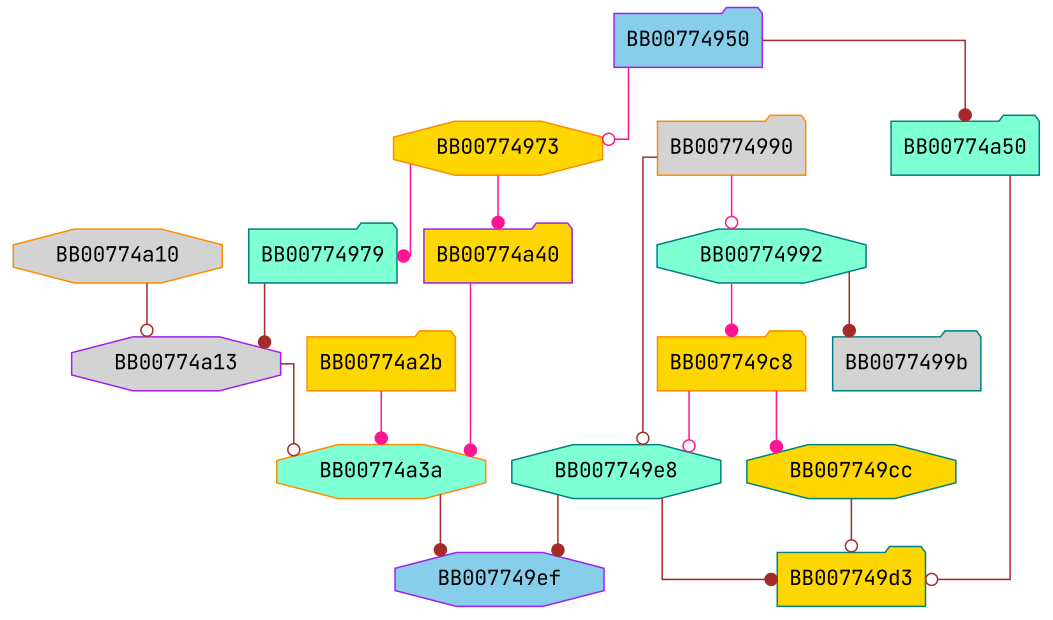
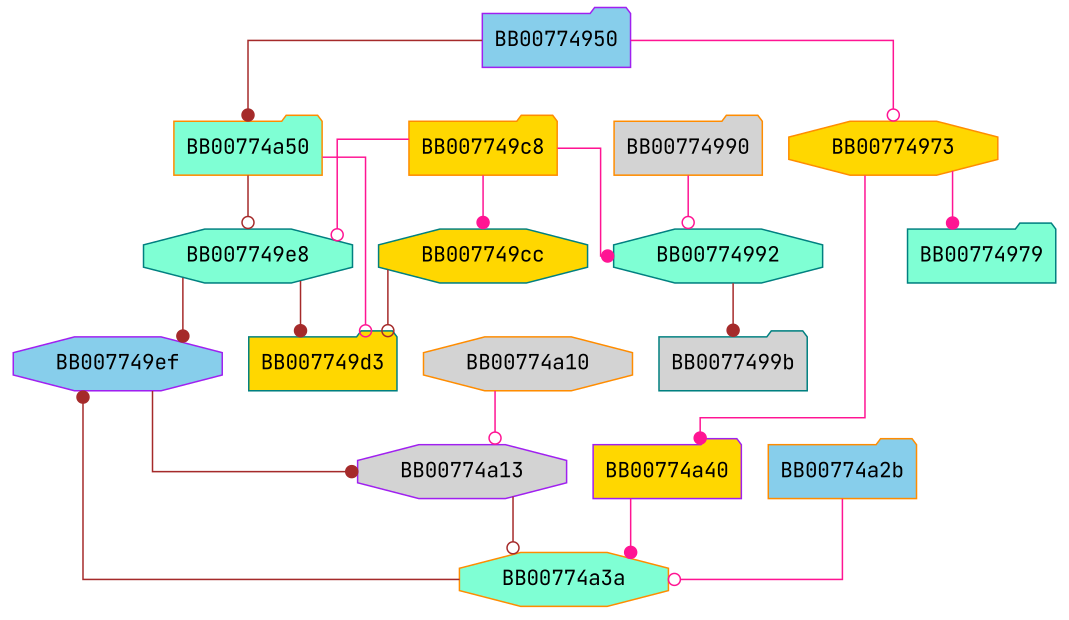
node "BB00774a50": color teal -> darkorange
edge "BB00774990" -> "BB007749e8": now "BB00774a50" -> "BB007749e8"
edge "BB00774a10" -> "BB00774a13": color brown -> deeppink
edge "BB00774992" -> "BB007749c8": reversed
edge "BB00774979" -> "BB00774a13": now "BB007749ef" -> "BB00774a13"
node "BB00774a2b": fillcolor gold -> skyblue
edge "BB00774a2b" -> "BB00774a3a": arrowhead dot -> odot
edge "BB00774a50" -> "BB007749d3": color brown -> deeppink
